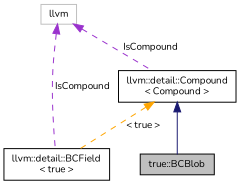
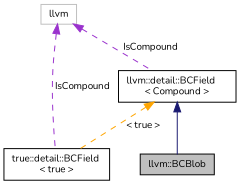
node "llvm::detail::Compound < Compound >": label "llvm::detail::Compound < Compound >" -> "llvm::detail::BCField < Compound >"
node "llvm::detail::BCField < true >": label "llvm::detail::BCField < true >" -> "true::detail::BCField < true >"
node "true::BCBlob": label "true::BCBlob" -> "llvm::BCBlob"
